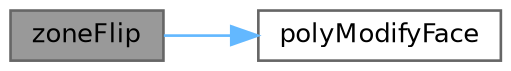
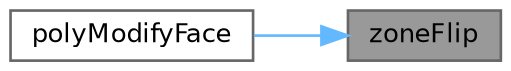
edge "zoneFlip" -> "polyModifyFace": reversed
